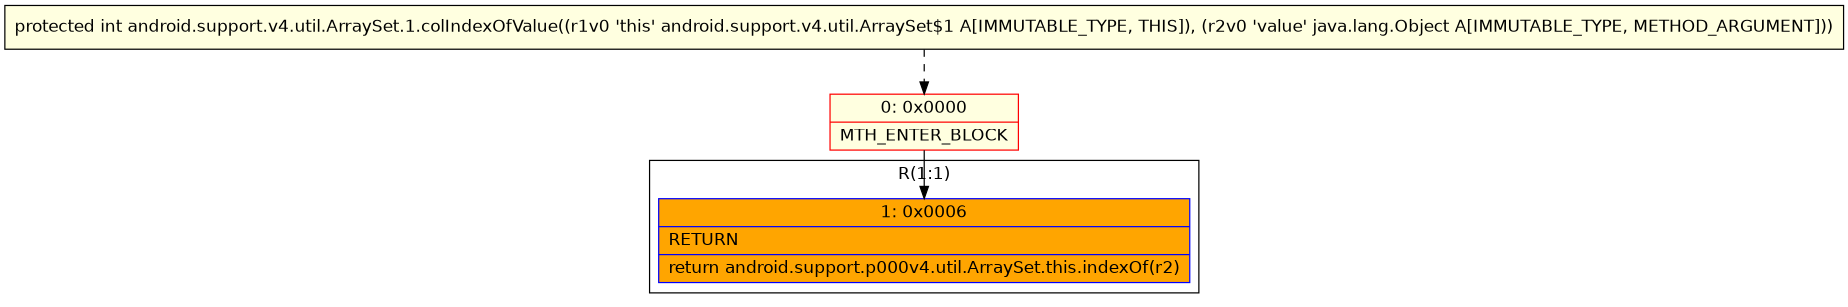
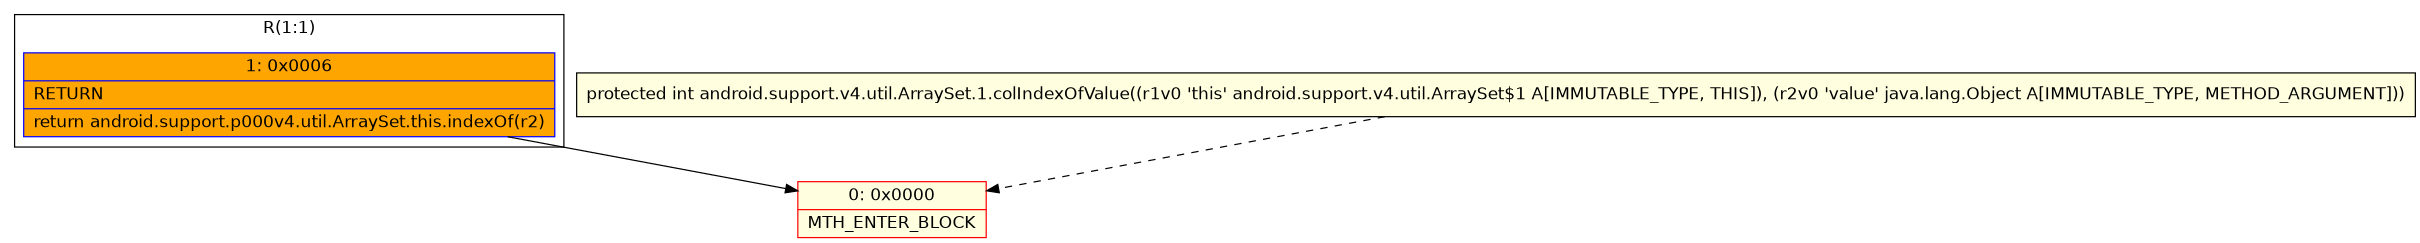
edge "0: 0x0000" -> "1: 0x0006": reversed
